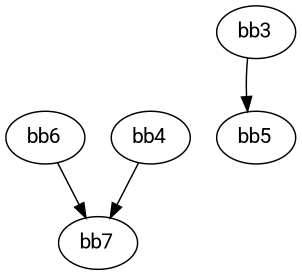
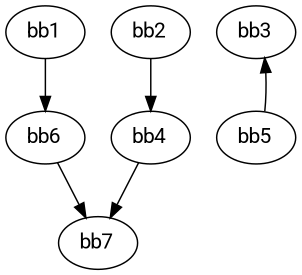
node "bb1": added
node "bb2": added
edge "bb3" -> "bb5": reversed
